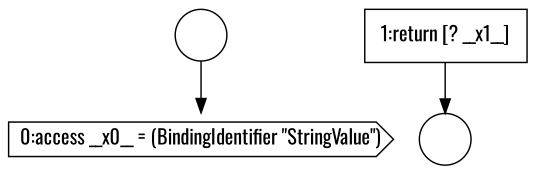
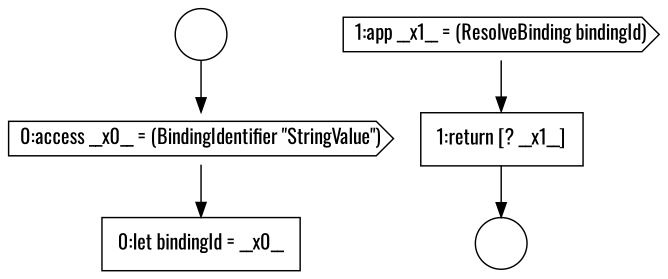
node "1:app __x1__ = (ResolveBinding bindingId)": added
node "0:let bindingId = __x0__": added
